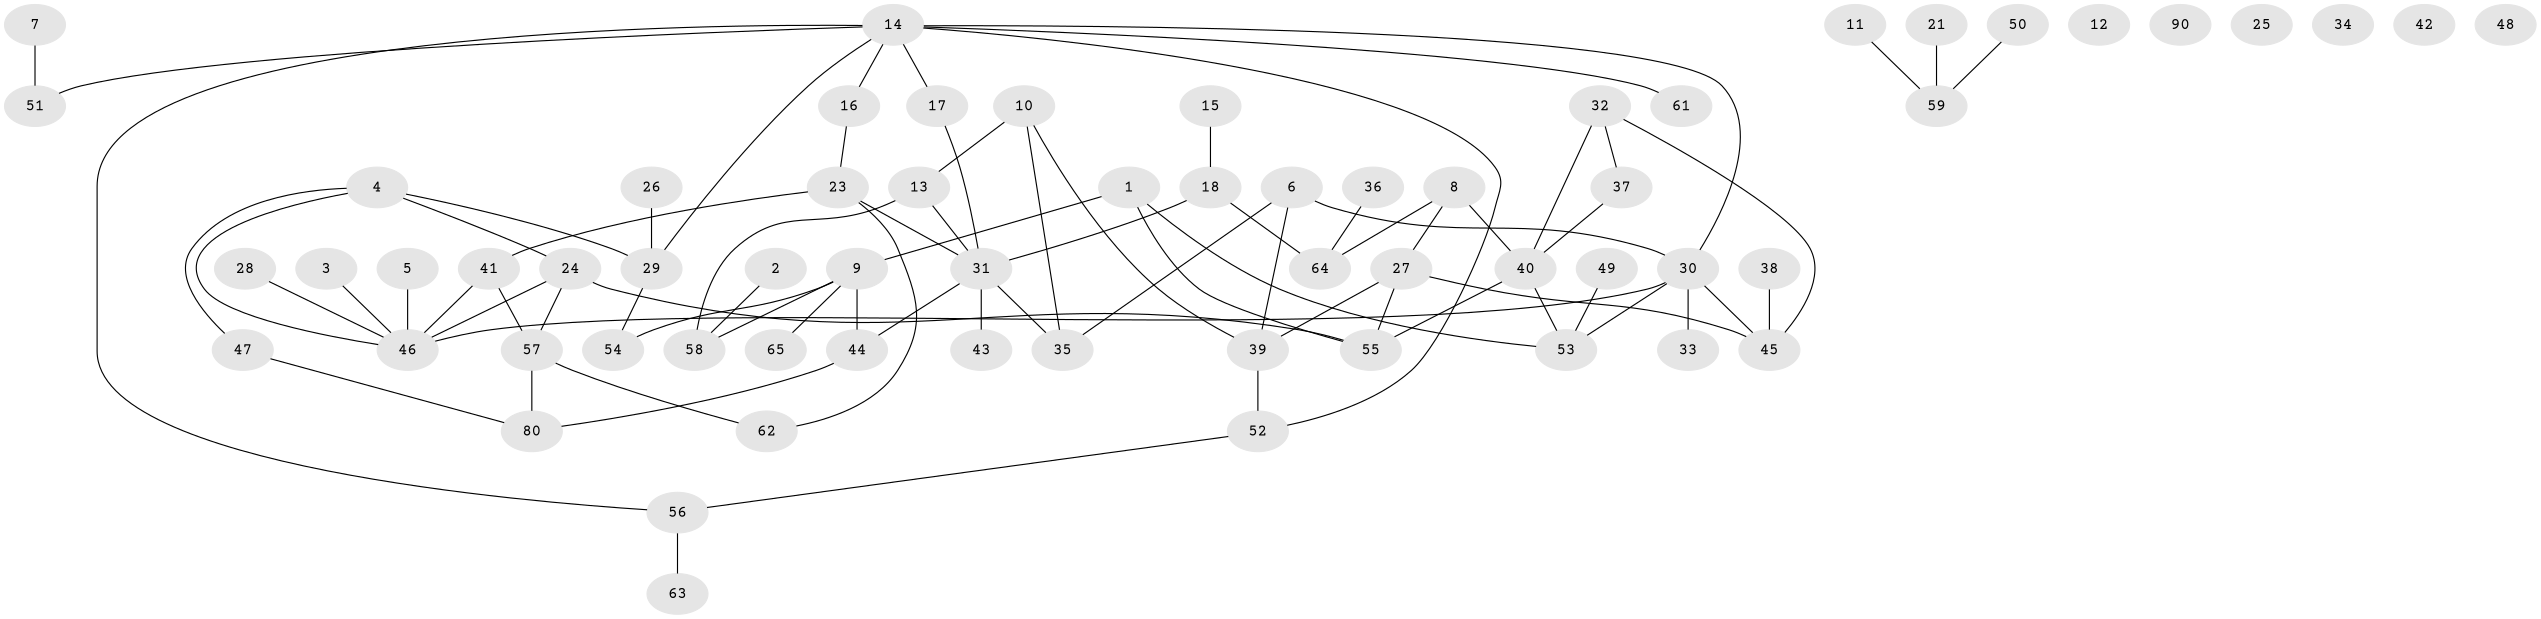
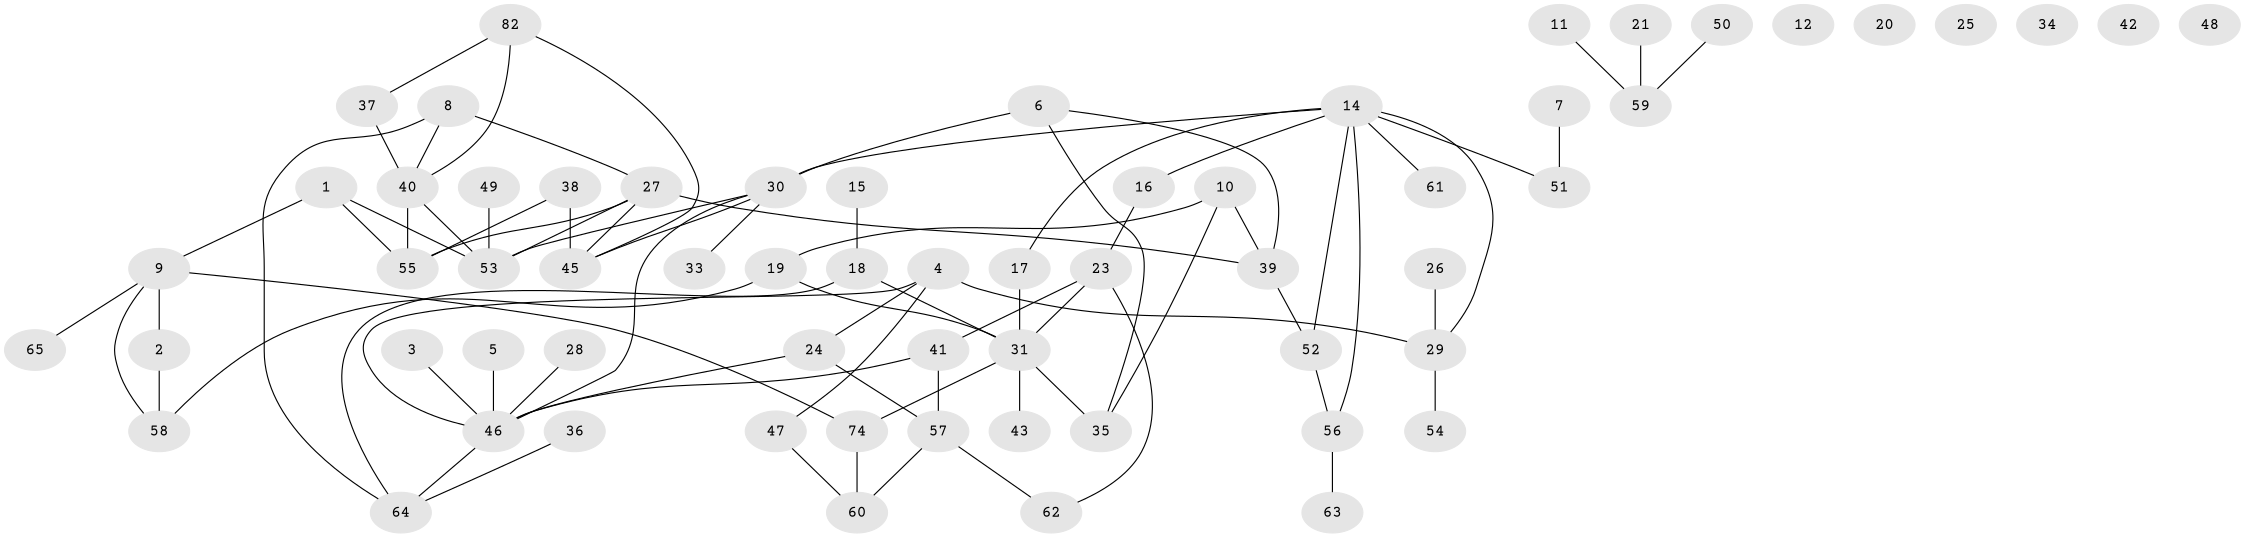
node "90": label "90" -> "20"
node "32": label "32" -> "82"
node "13": label "13" -> "19"
edge "27" -- "53": added
edge "9" -- "54": now "9" -- "2"
edge "24" -- "55": now "38" -- "55"
node "44": label "44" -> "74"
node "80": label "80" -> "60"
edge "46" -- "64": added
